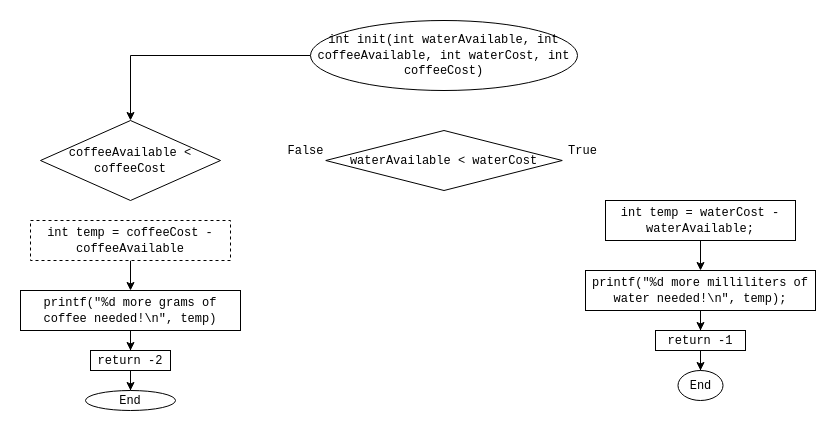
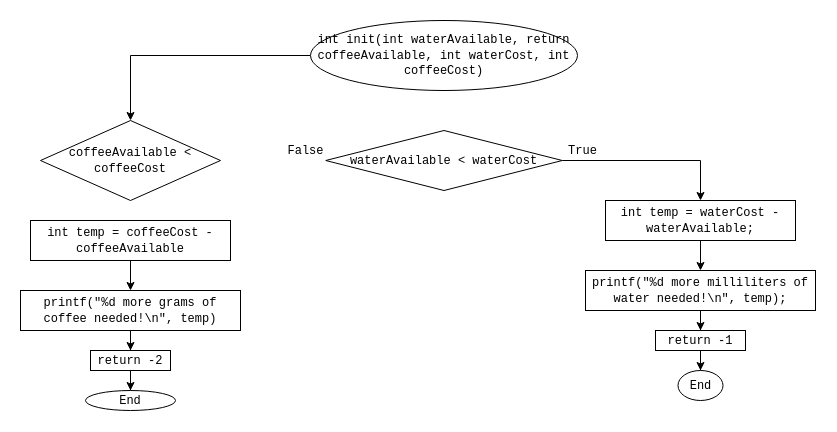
node "int init(int waterAvailable, int coffeeAvailable, int waterCost, int coffeeCost)": label "int init(int waterAvailable, int coffeeAvailable, int waterCost, int coffeeCost)" -> "int init(int waterAvailable, return coffeeAvailable, int waterCost, int coffeeCost)"
edge "waterAvailable < waterCost" -> "int temp = waterCost - waterAvailable;": added
node "int temp = coffeeCost - coffeeAvailable": style dashed -> solid
